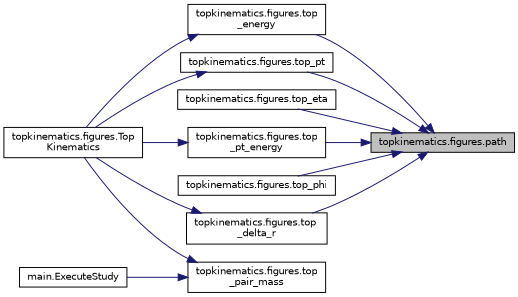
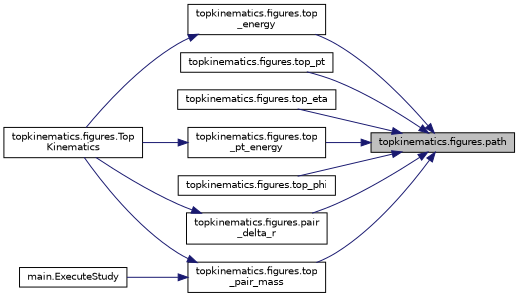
edge "topkinematics.figures.Top Kinematics" -> "topkinematics.figures.top_pt": removed
edge "topkinematics.figures.top _pair_mass" -> "topkinematics.figures.path": added
node "topkinematics.figures.top _delta_r": label "topkinematics.figures.top _delta_r" -> "topkinematics.figures.pair _delta_r"
